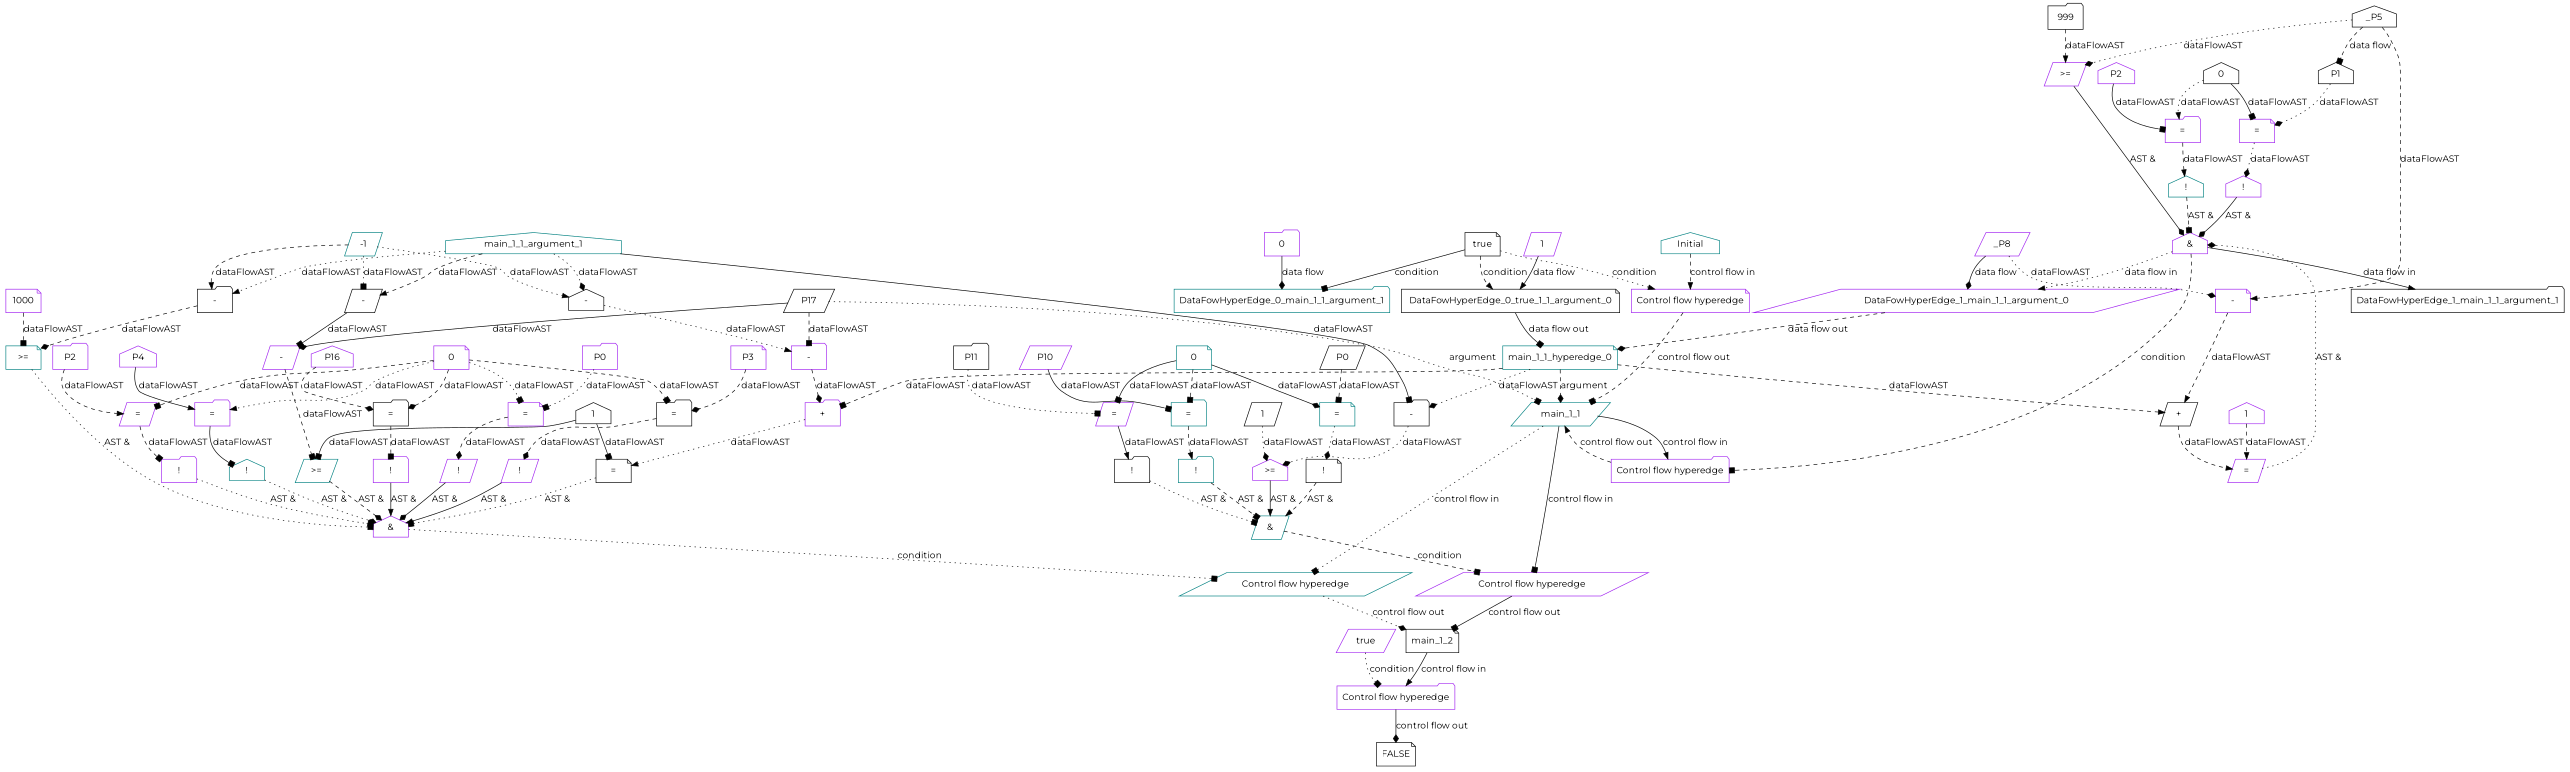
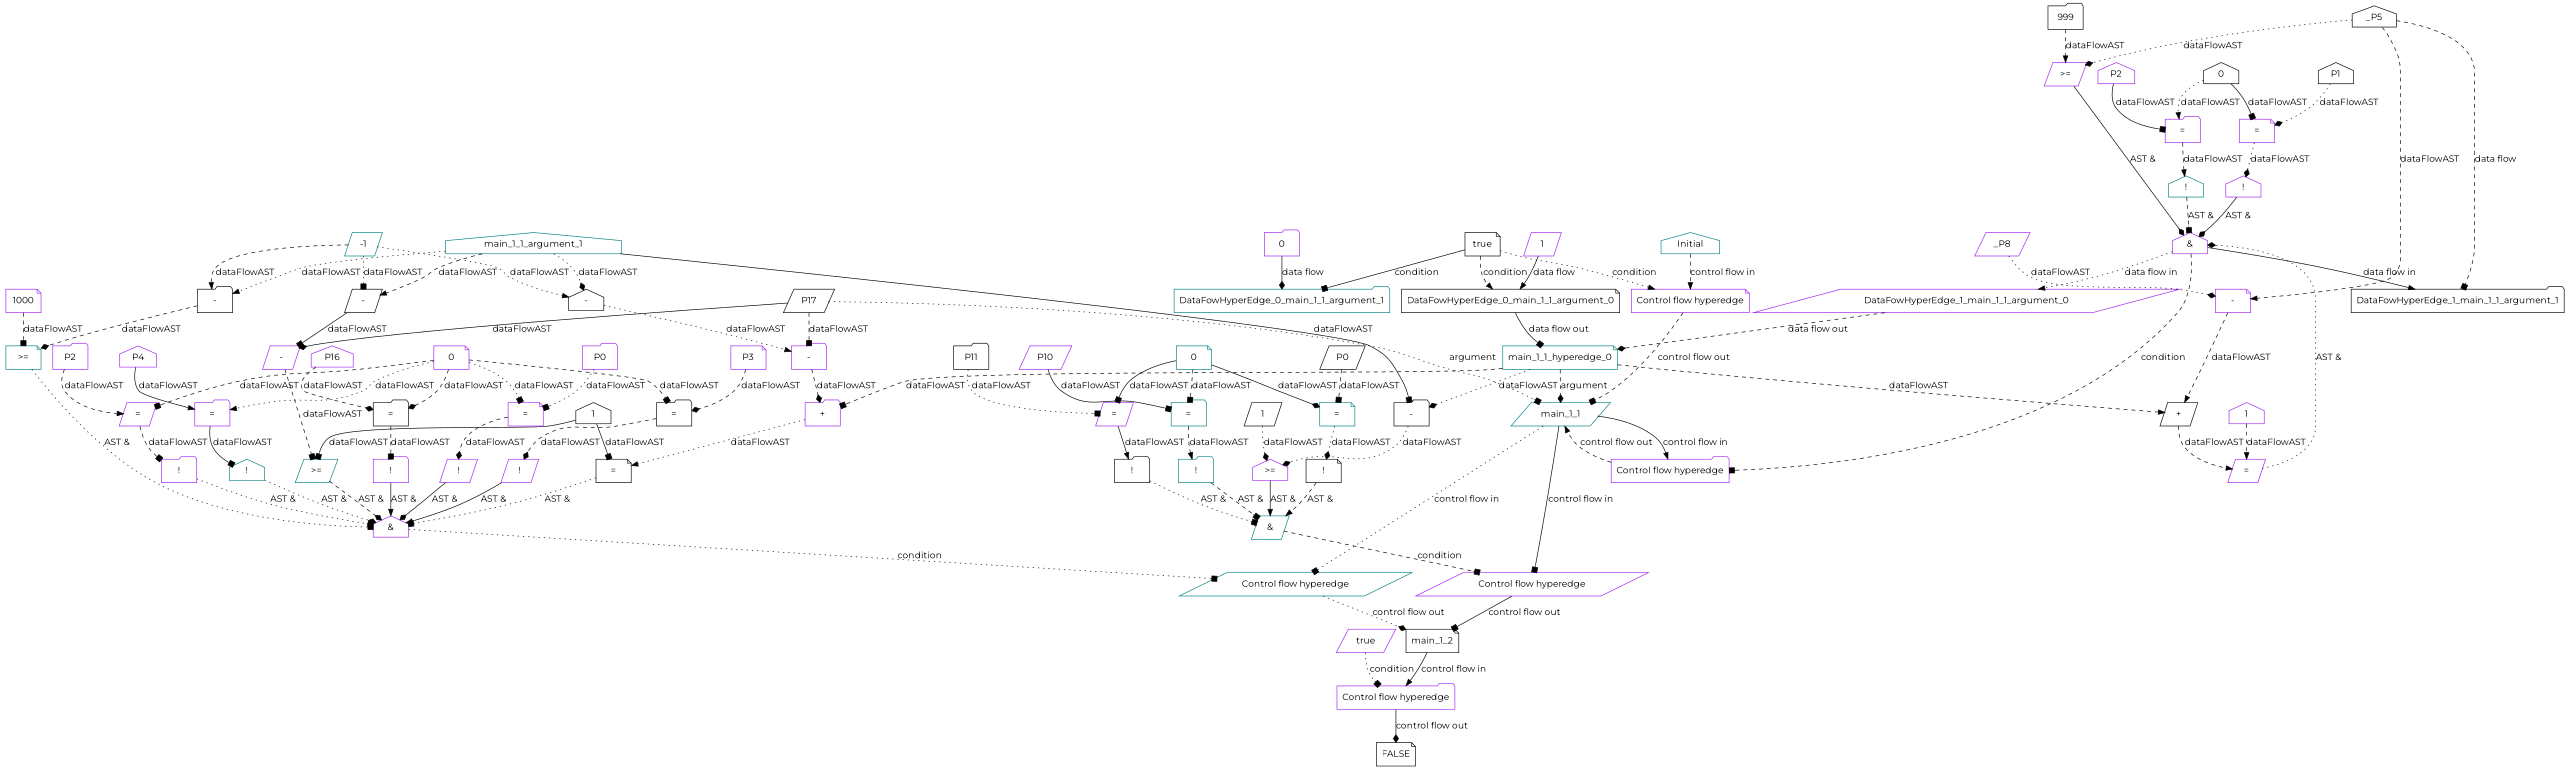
edge "_P5" -> "P1": now "_P5" -> "DataFowHyperEdge_1_main_1_1_argument_1"
edge "_P8" -> "DataFowHyperEdge_1_main_1_1_argument_0": removed, label "data flow"
node "DataFowHyperEdge_0_true_1_1_argument_0": label "DataFowHyperEdge_0_true_1_1_argument_0" -> "DataFowHyperEdge_0_main_1_1_argument_0"
